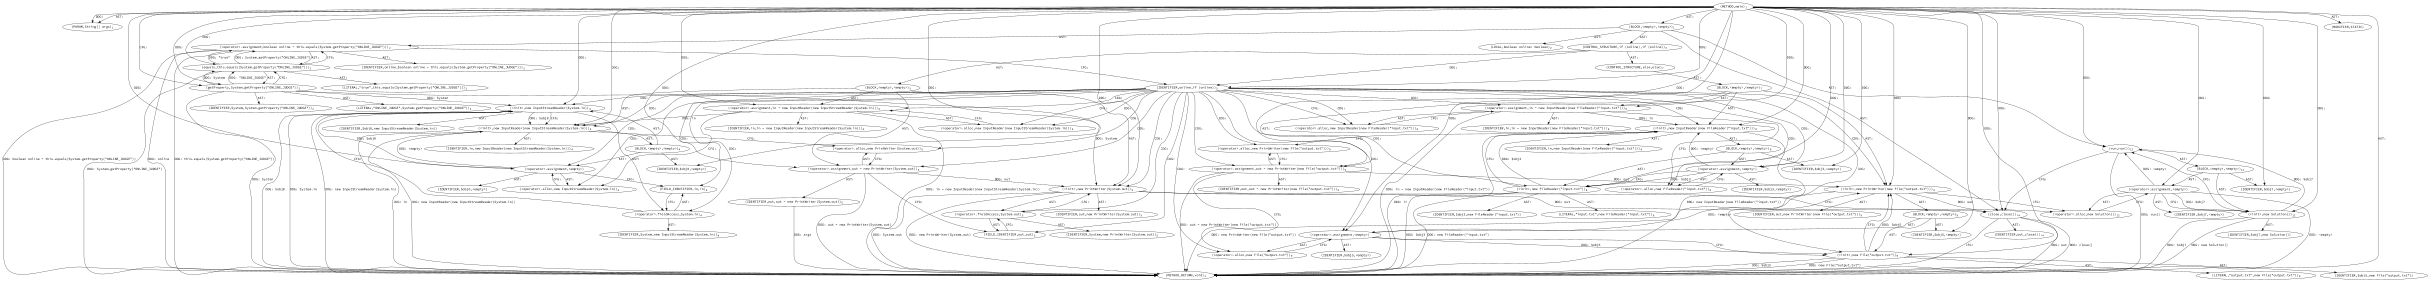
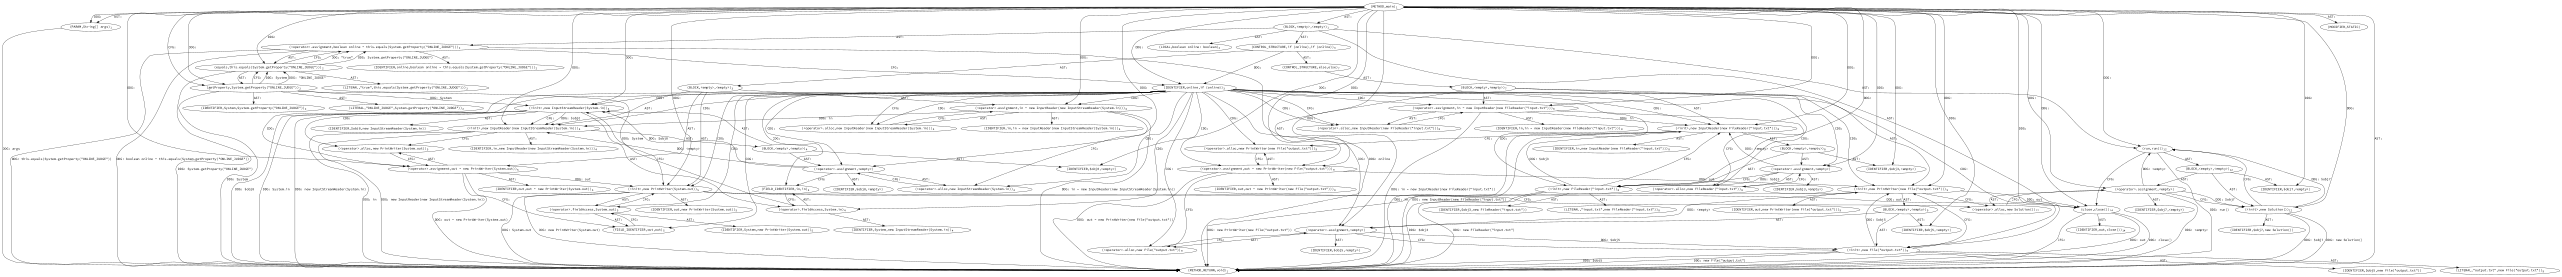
edge "(IDENTIFIER,out,out = new PrintWriter(System.out))" -> "(METHOD_RETURN,void)": now "(PARAM,String[] args)" -> "(METHOD_RETURN,void)"
